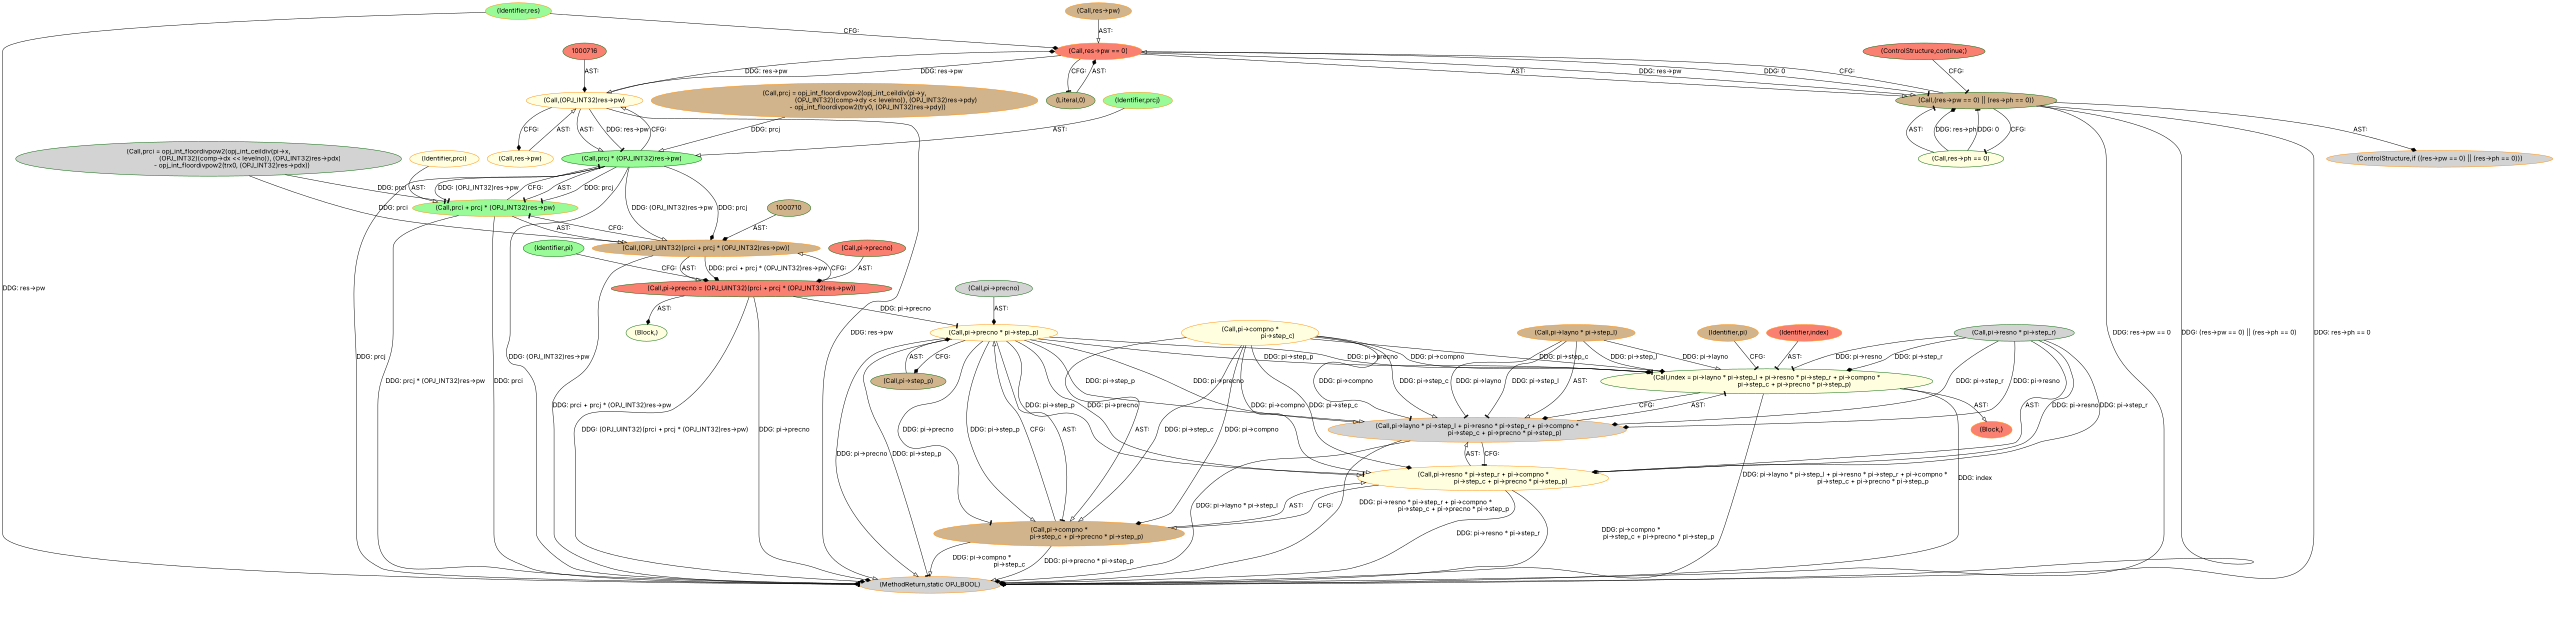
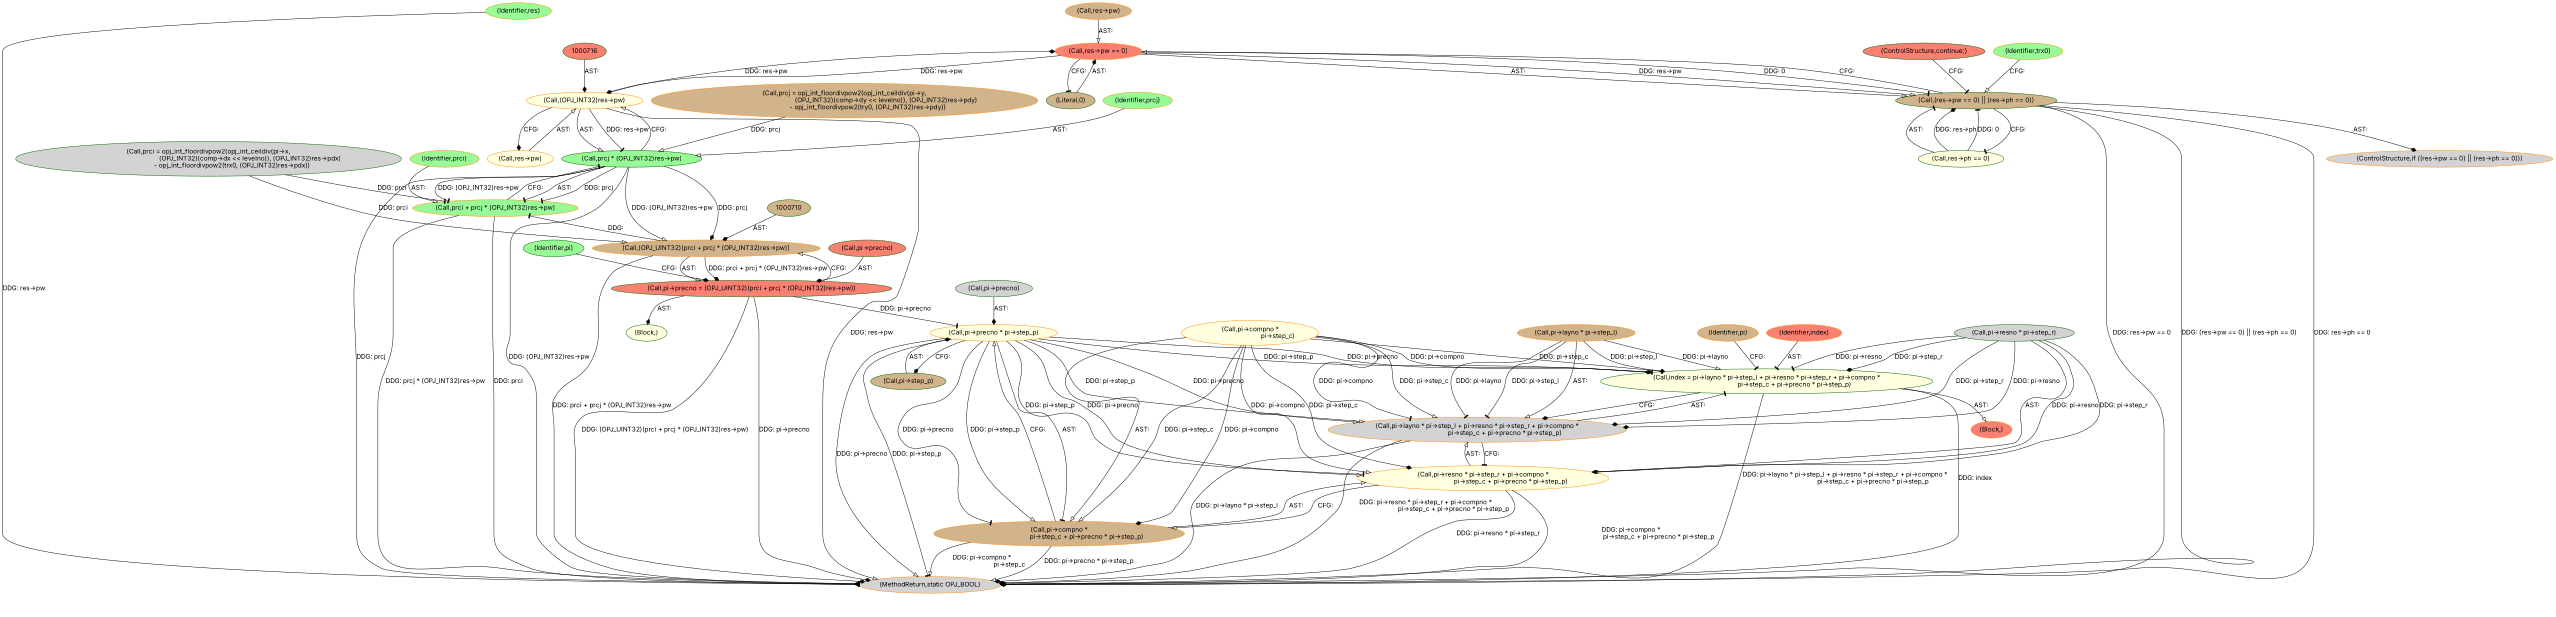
edge "(Identifier,res)" -> "(Call,res->pw == 0)": removed, label "CFG:"
node "(Identifier,trx0)": added
edge "(Call,res->pw == 0)" -> "(Call,(OPJ_INT32)res->pw)": arrowhead onormal -> diamond
node "(Identifier,prci)": fillcolor lightyellow -> palegreen
edge "(Call,(OPJ_UINT32)(prci + prcj * (OPJ_INT32)res->pw))" -> "(Call,prci + prcj * (OPJ_INT32)res->pw)": label "CFG: " -> "DDG: "
edge "(Call,prci + prcj * (OPJ_INT32)res->pw)" -> "(Call,(OPJ_UINT32)(prci + prcj * (OPJ_INT32)res->pw))": removed, label "AST:"
